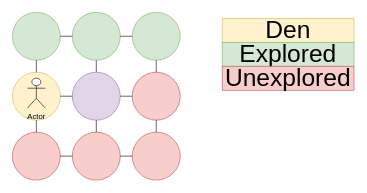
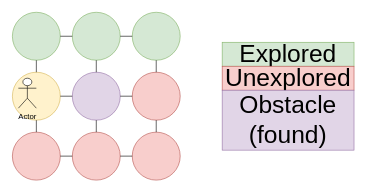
node "Den": removed
node "Actor": moved (36, 93) -> (27, 93)
node "Obstacle (found)": added
